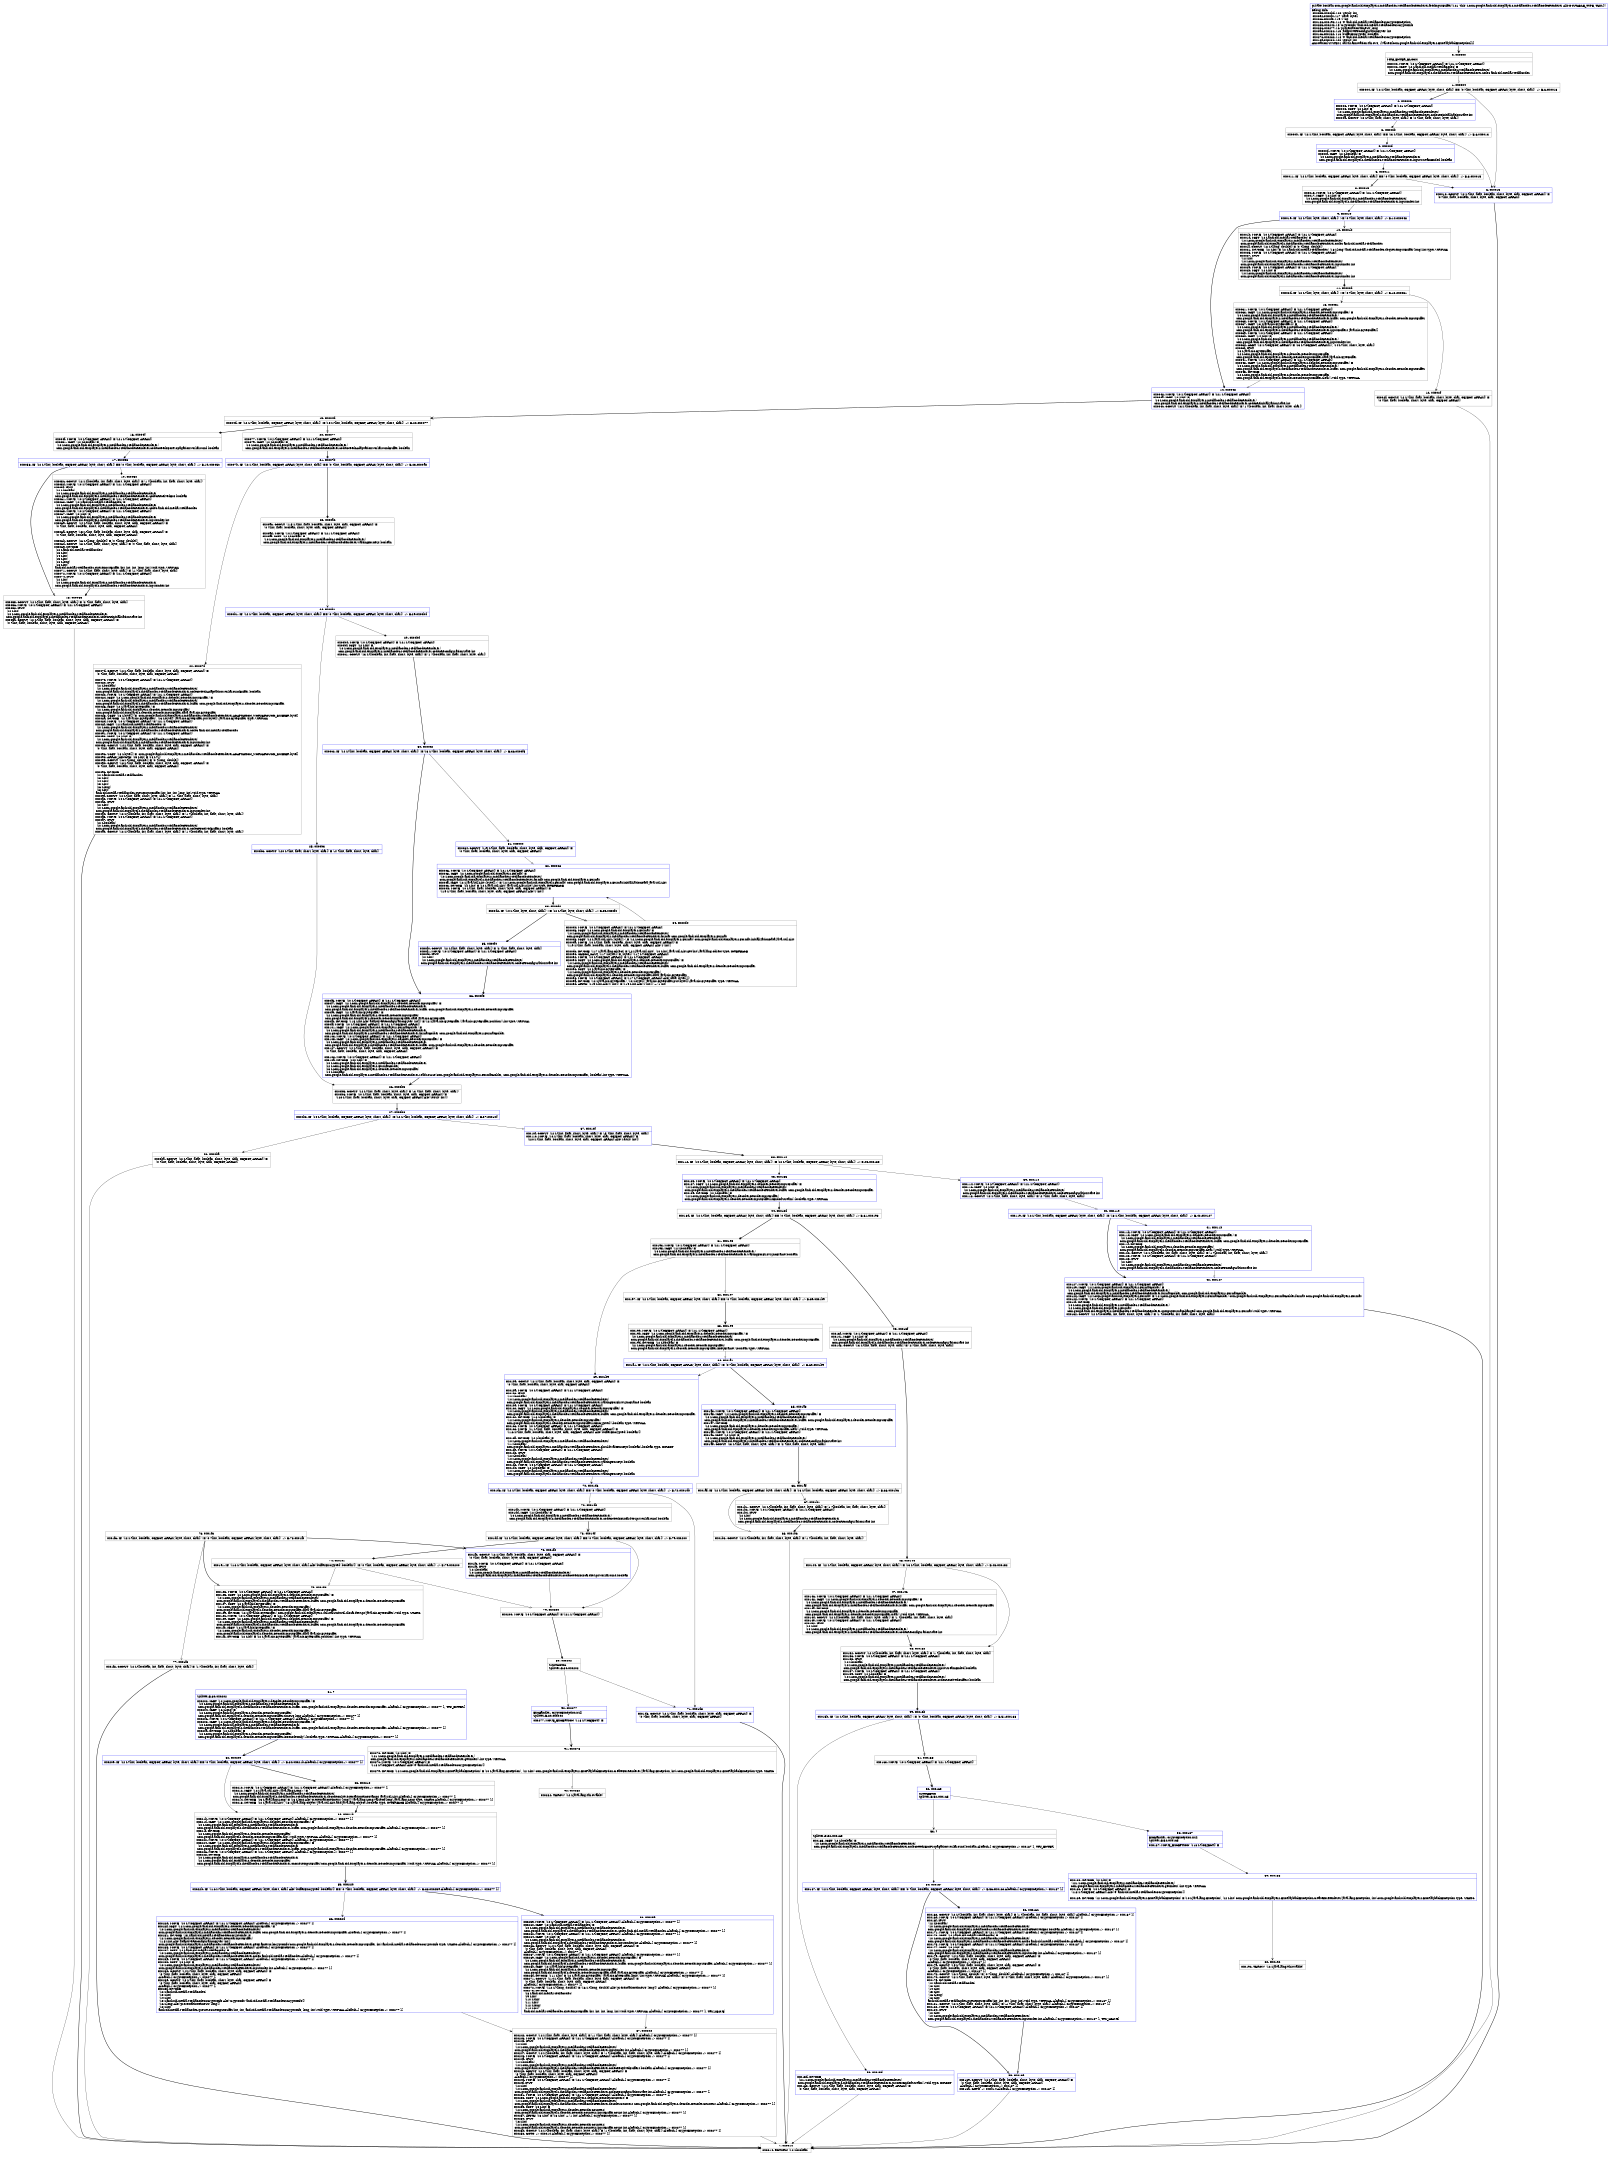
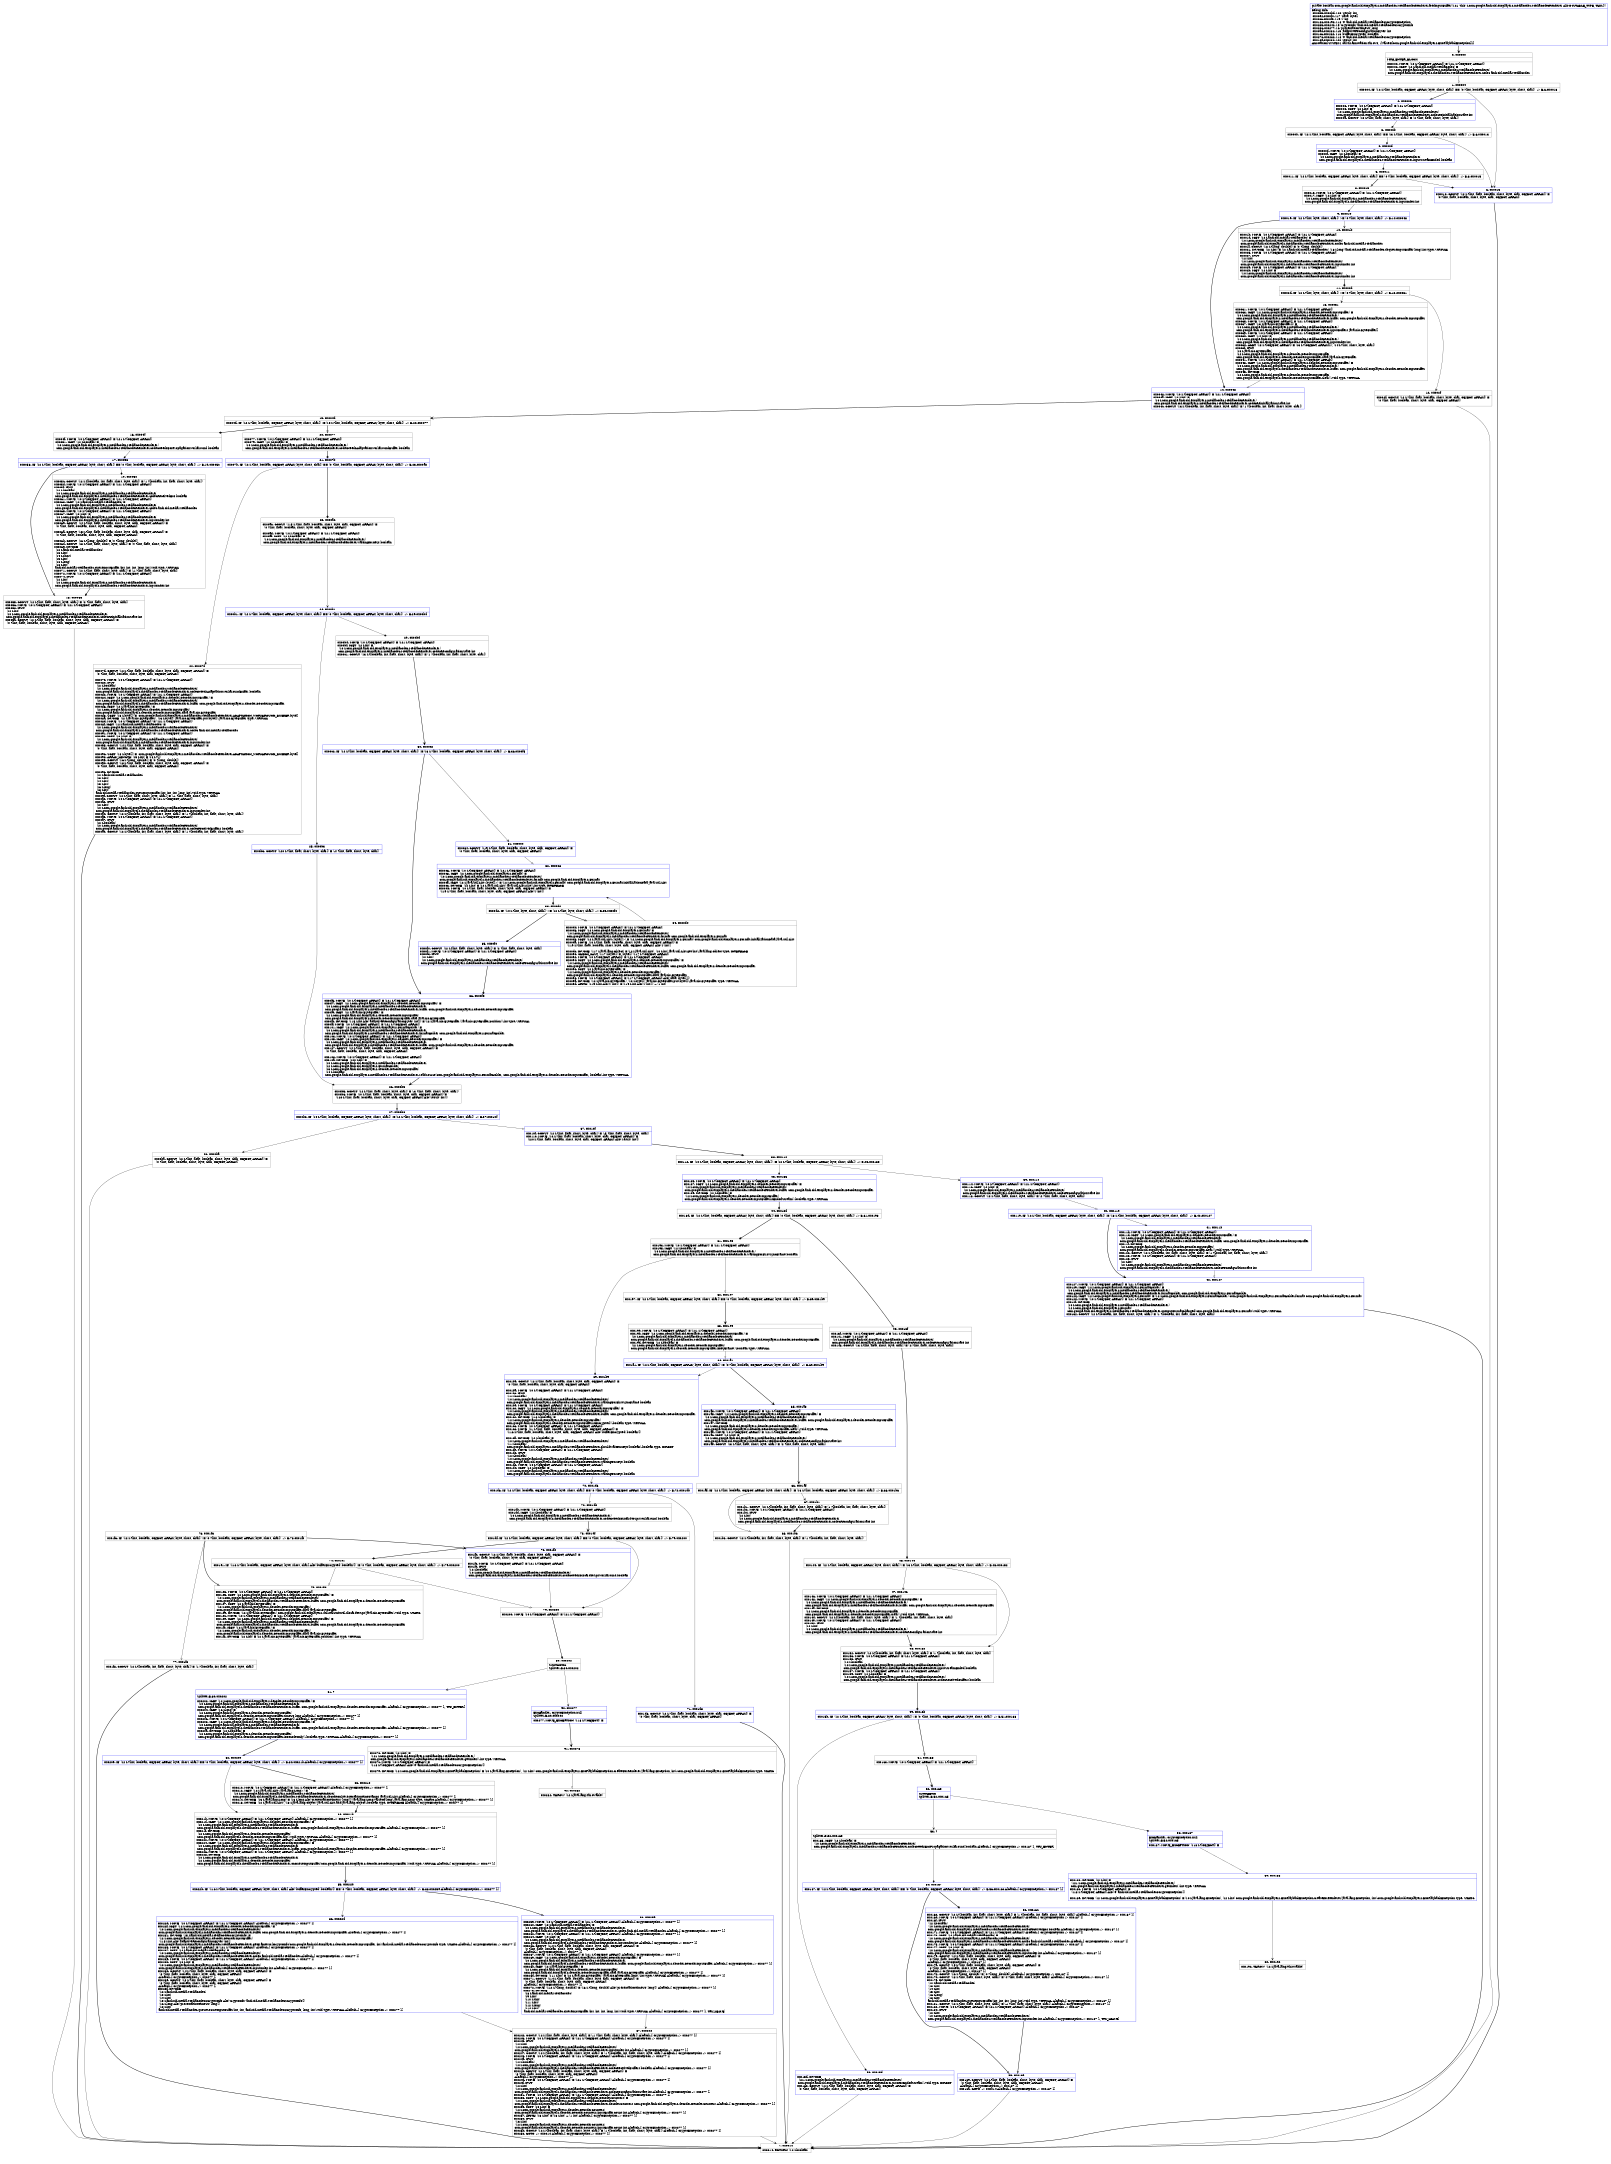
node "19: 0x005c": text "(r4 I:int)" -> "(r4 I:short)"
edge "80: 0x0202" -> "71: 0x01d8": now "80: 0x0202" -> "81: ?"
edge "81: ?" -> "82: 0x020e": arrowhead vee -> onormal
